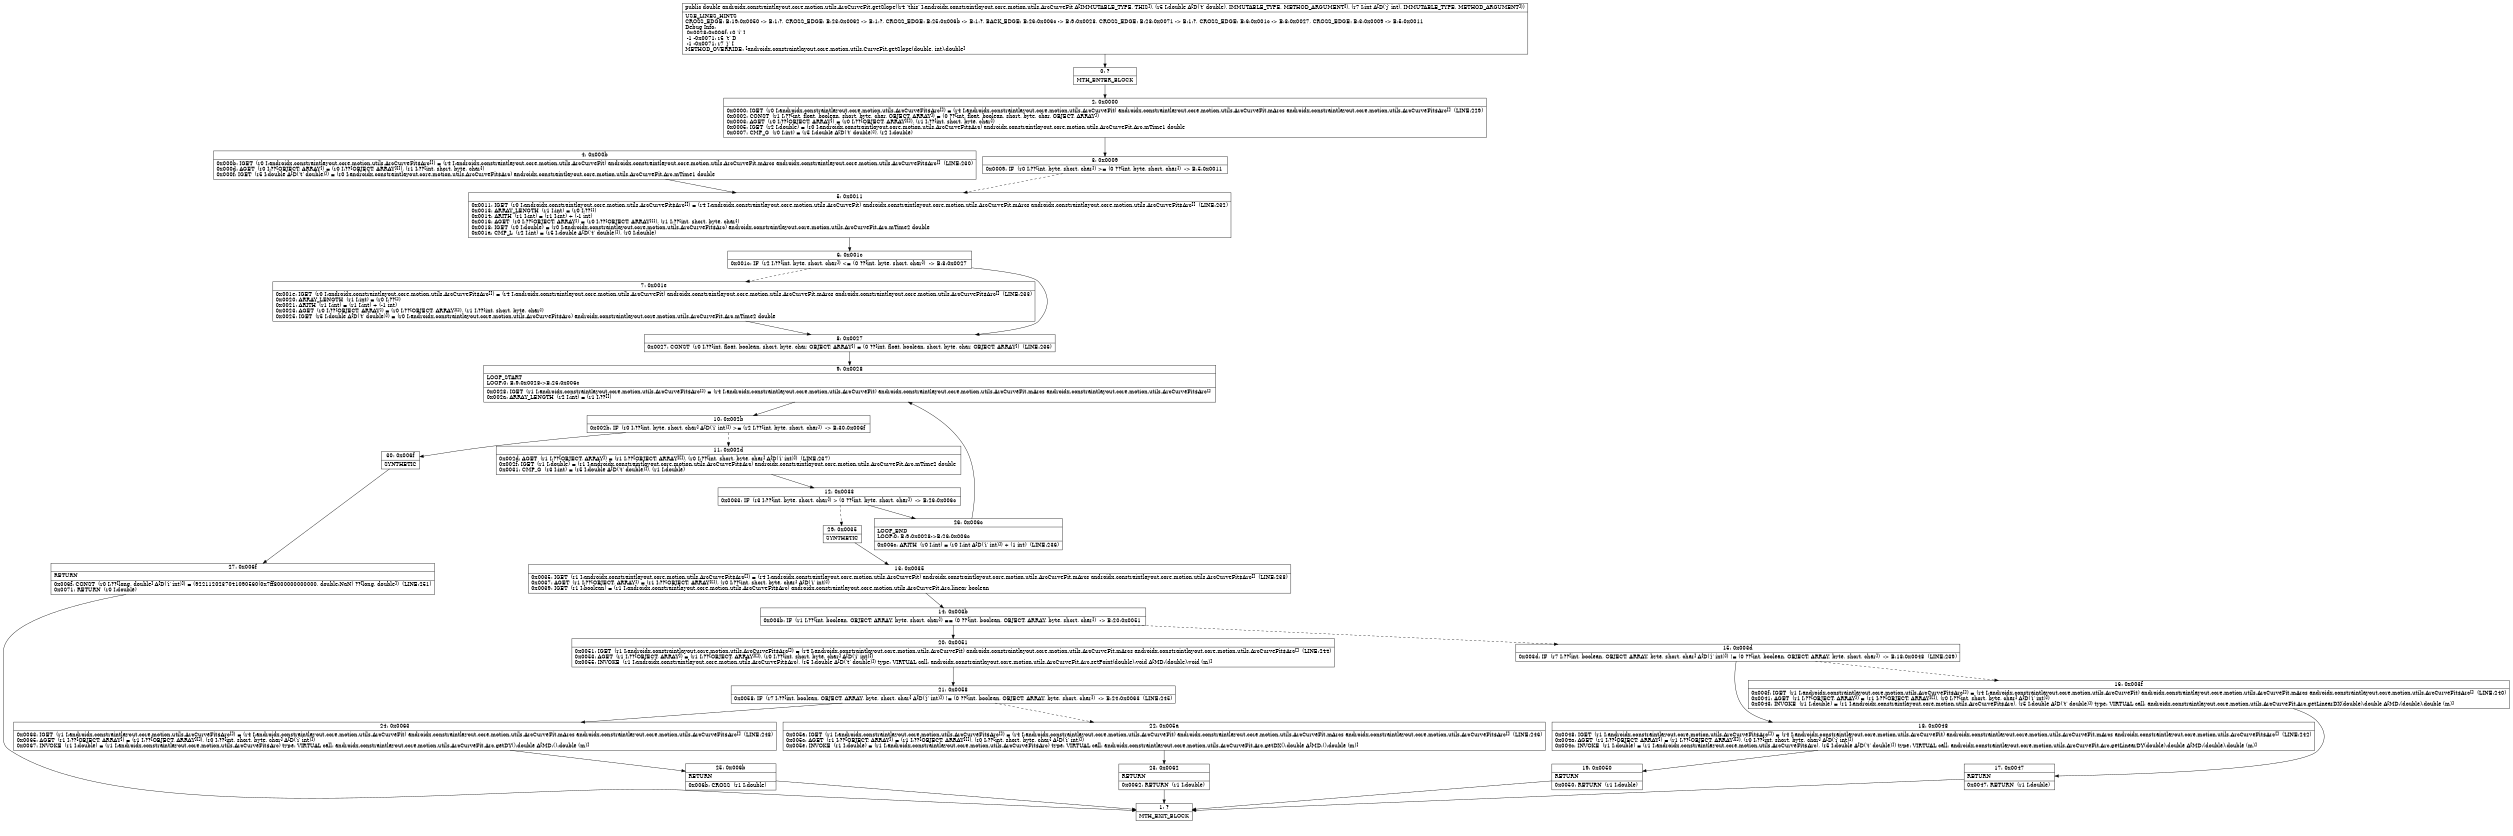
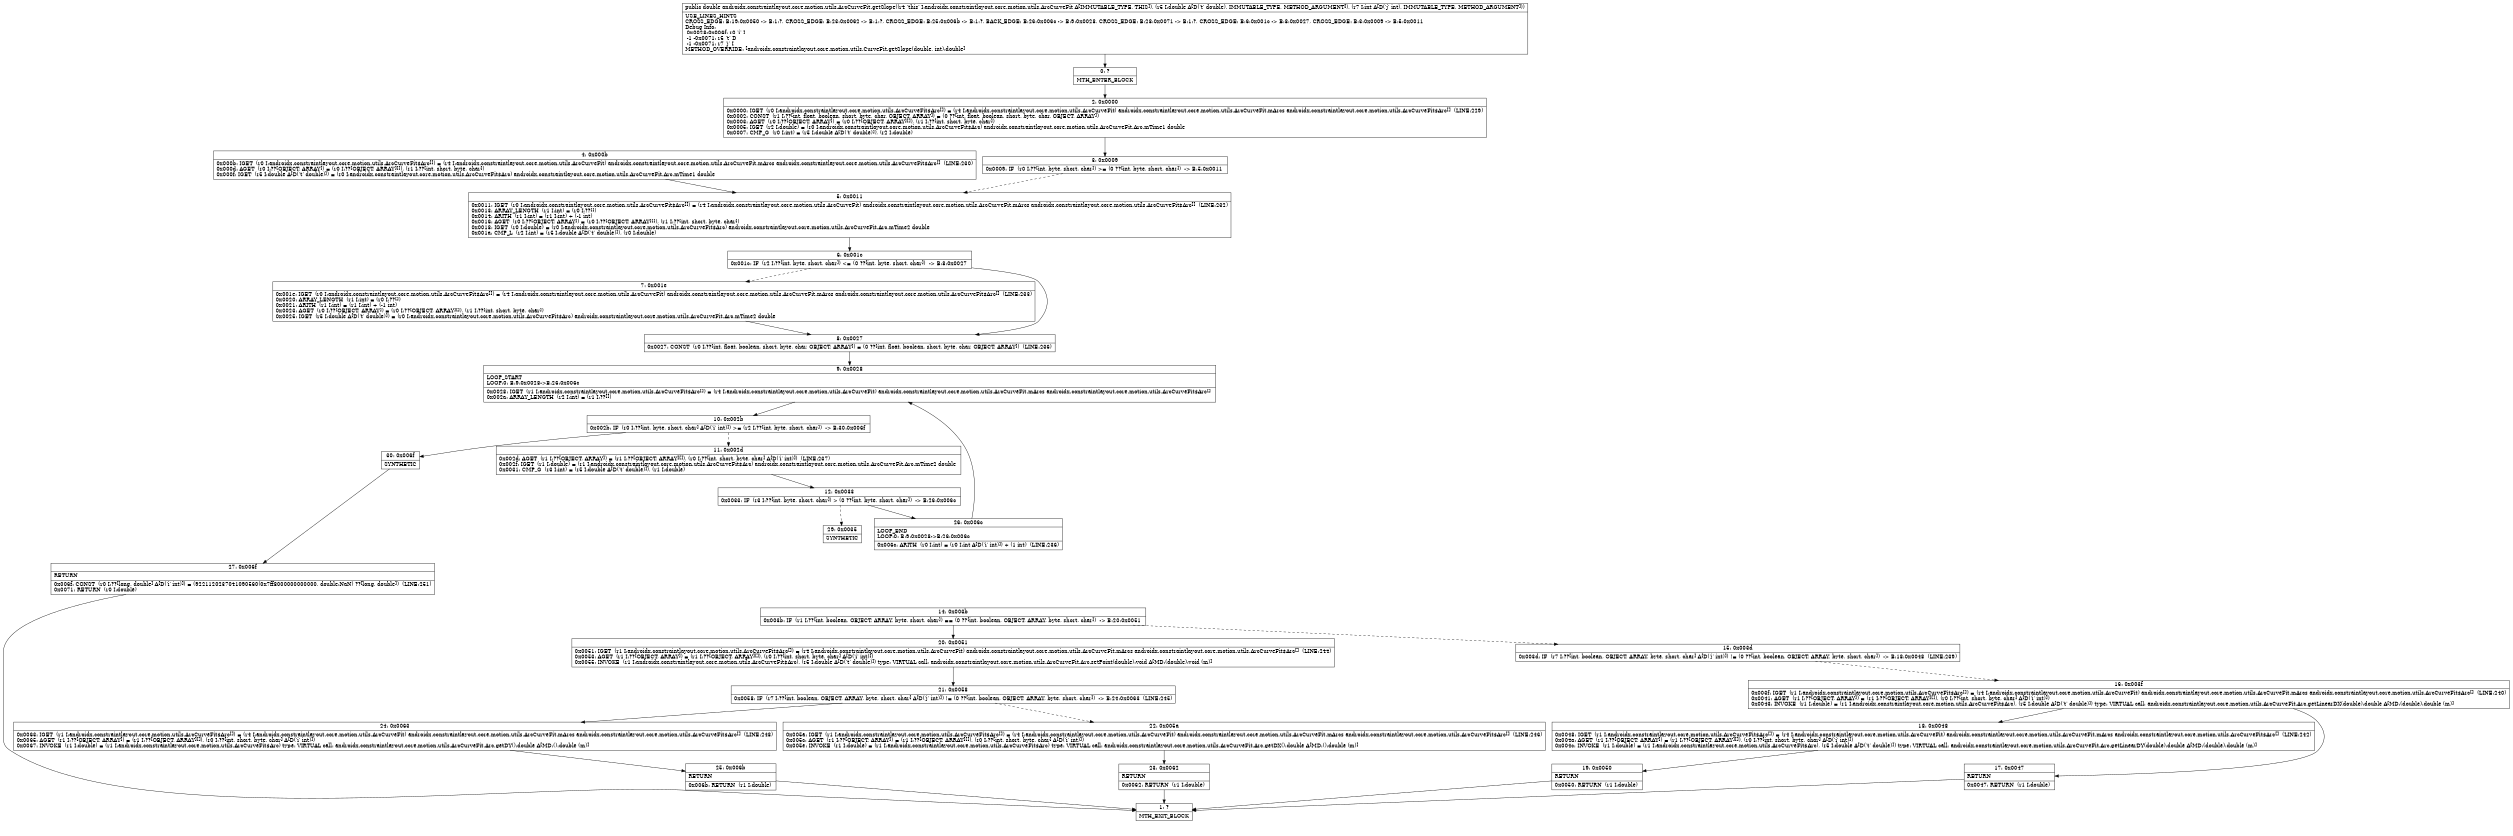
node "13: 0x0035": removed
edge "15: 0x003d" -> "18: 0x0048": now "16: 0x003f" -> "18: 0x0048"
node "25: 0x006b": text "0x006b: CROSS  (r1 I:double)" -> "0x006b: RETURN  (r1 I:double)"
